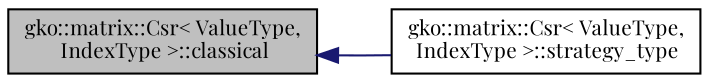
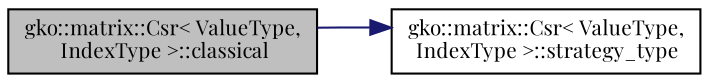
edge "gko::matrix::Csr< ValueType, IndexType >::strategy_type" -> "gko::matrix::Csr< ValueType, IndexType >::classical": reversed
